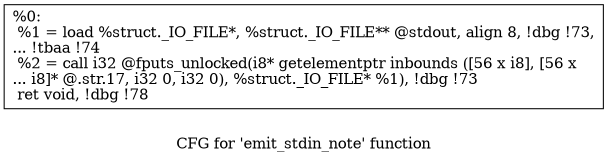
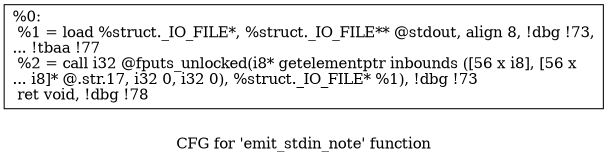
node "%0:": text "... !tbaa !74" -> "... !tbaa !77"
